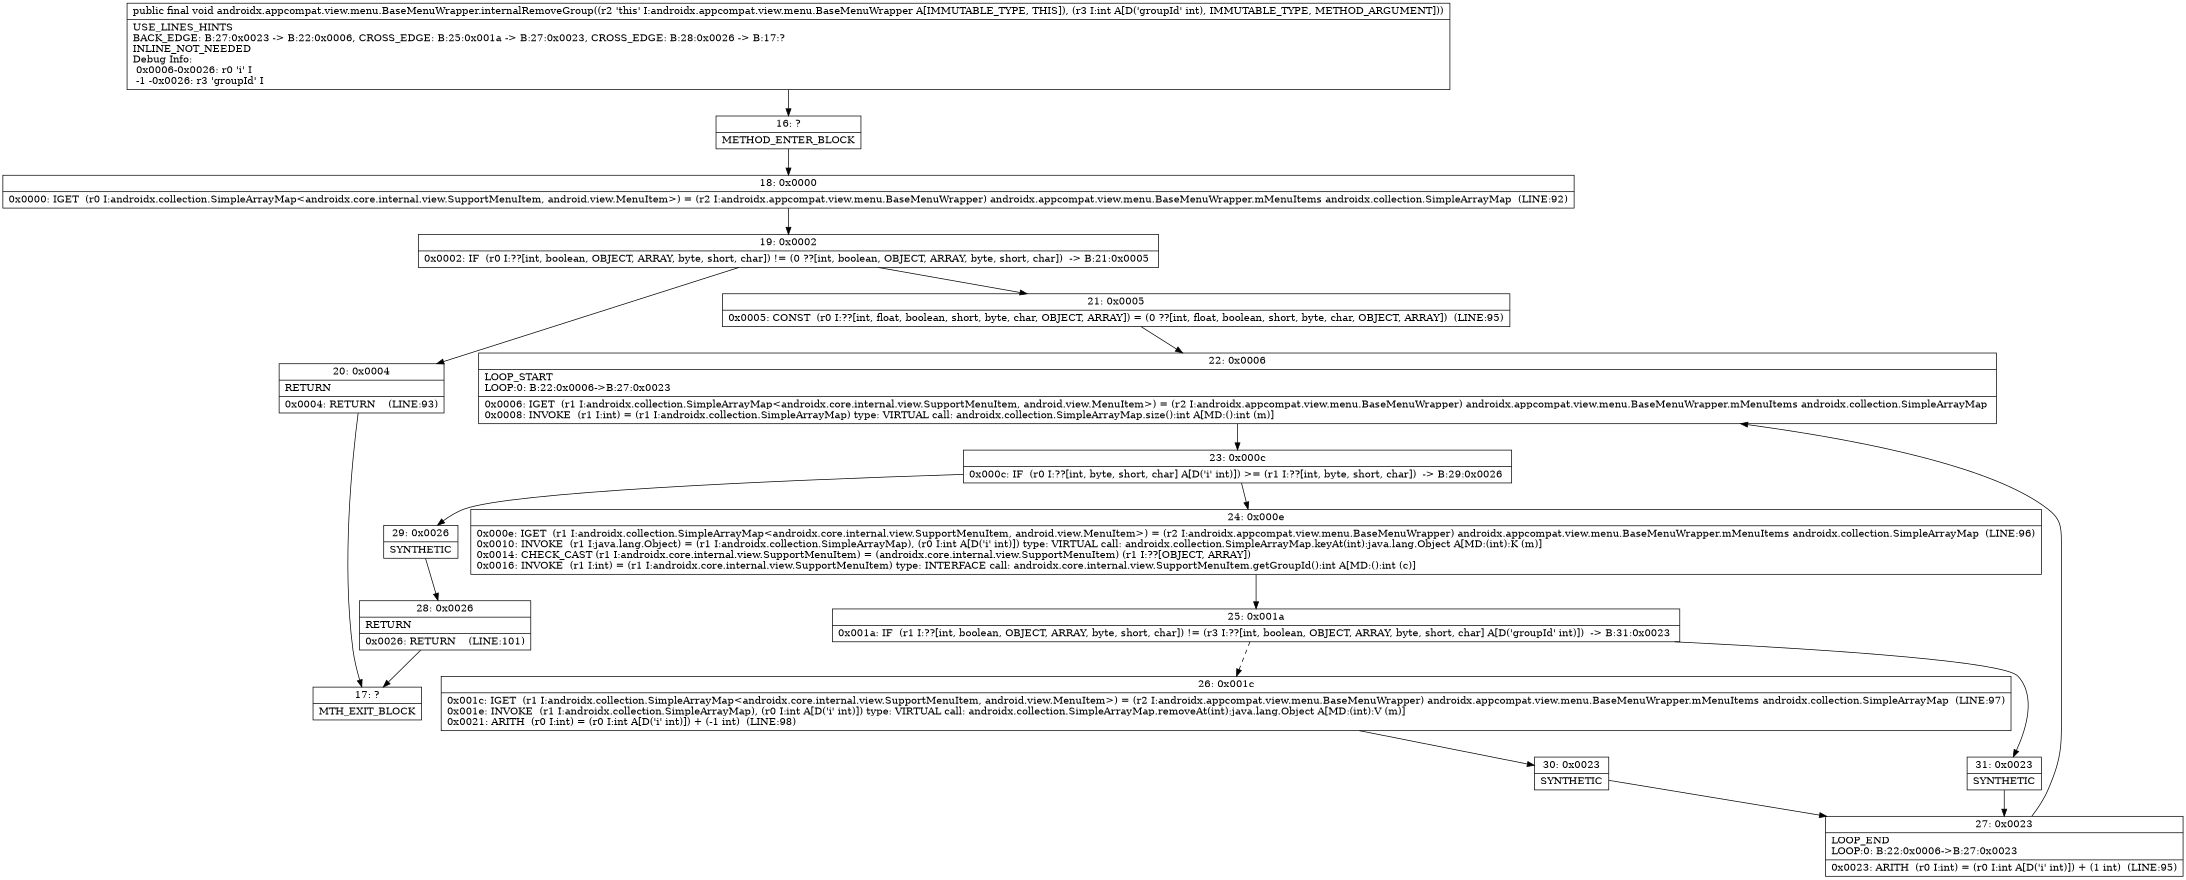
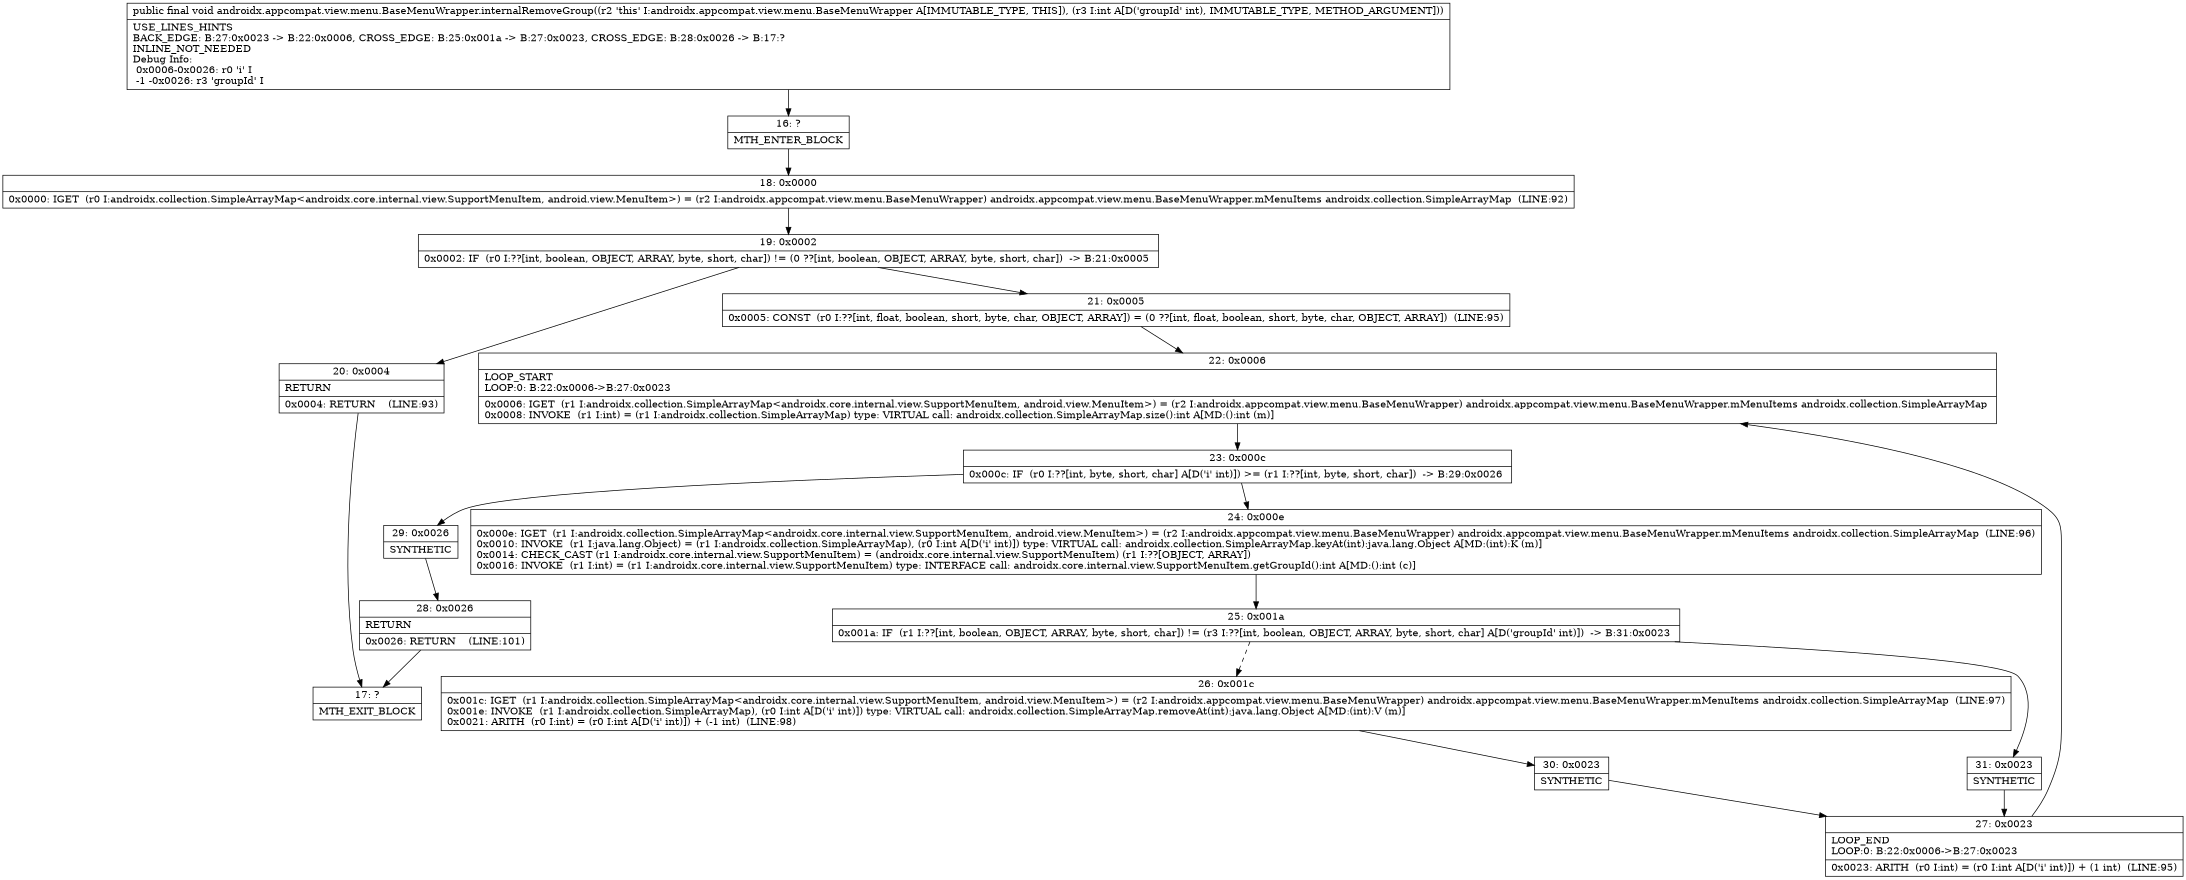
node "16: ?": text "METHOD_ENTER_BLOCK" -> "MTH_ENTER_BLOCK"
